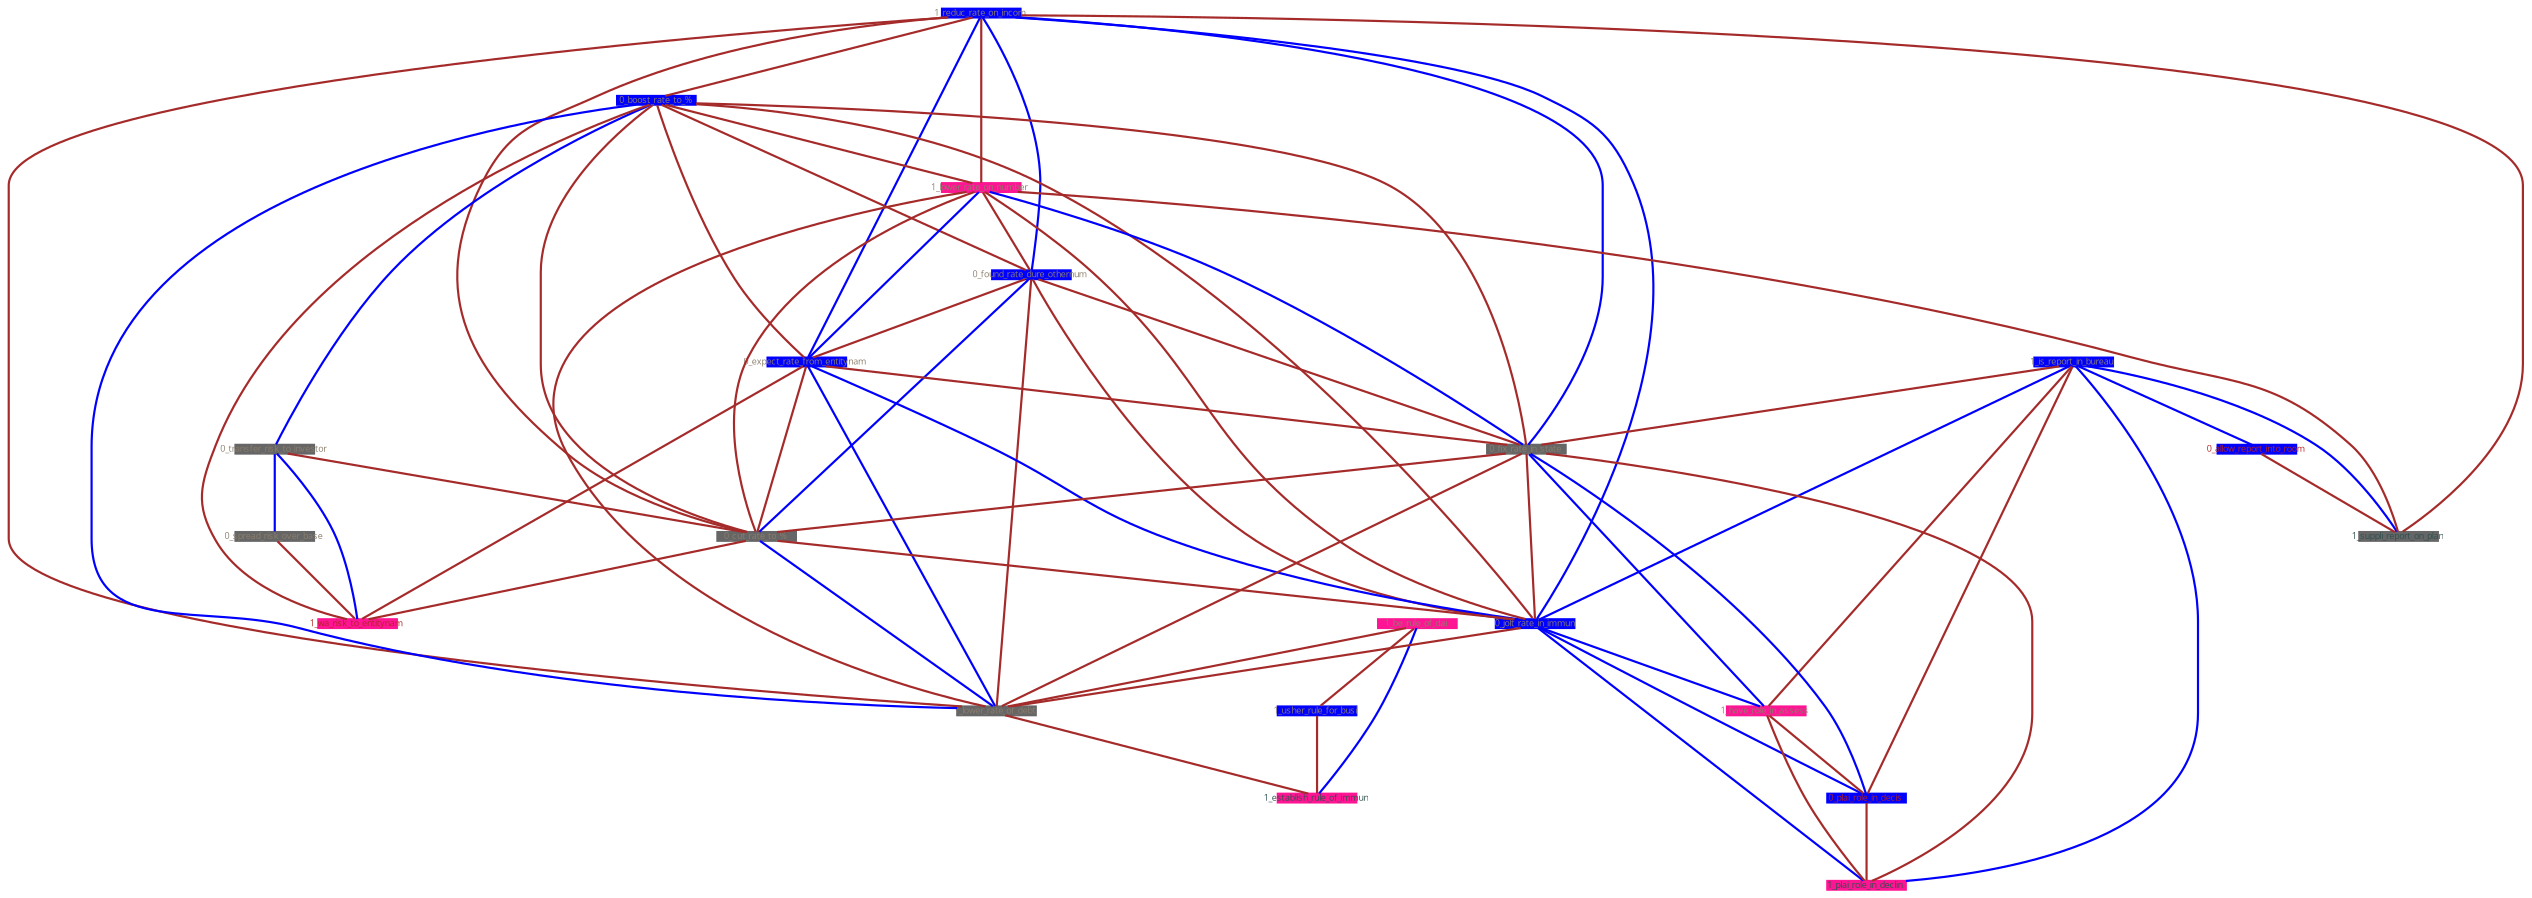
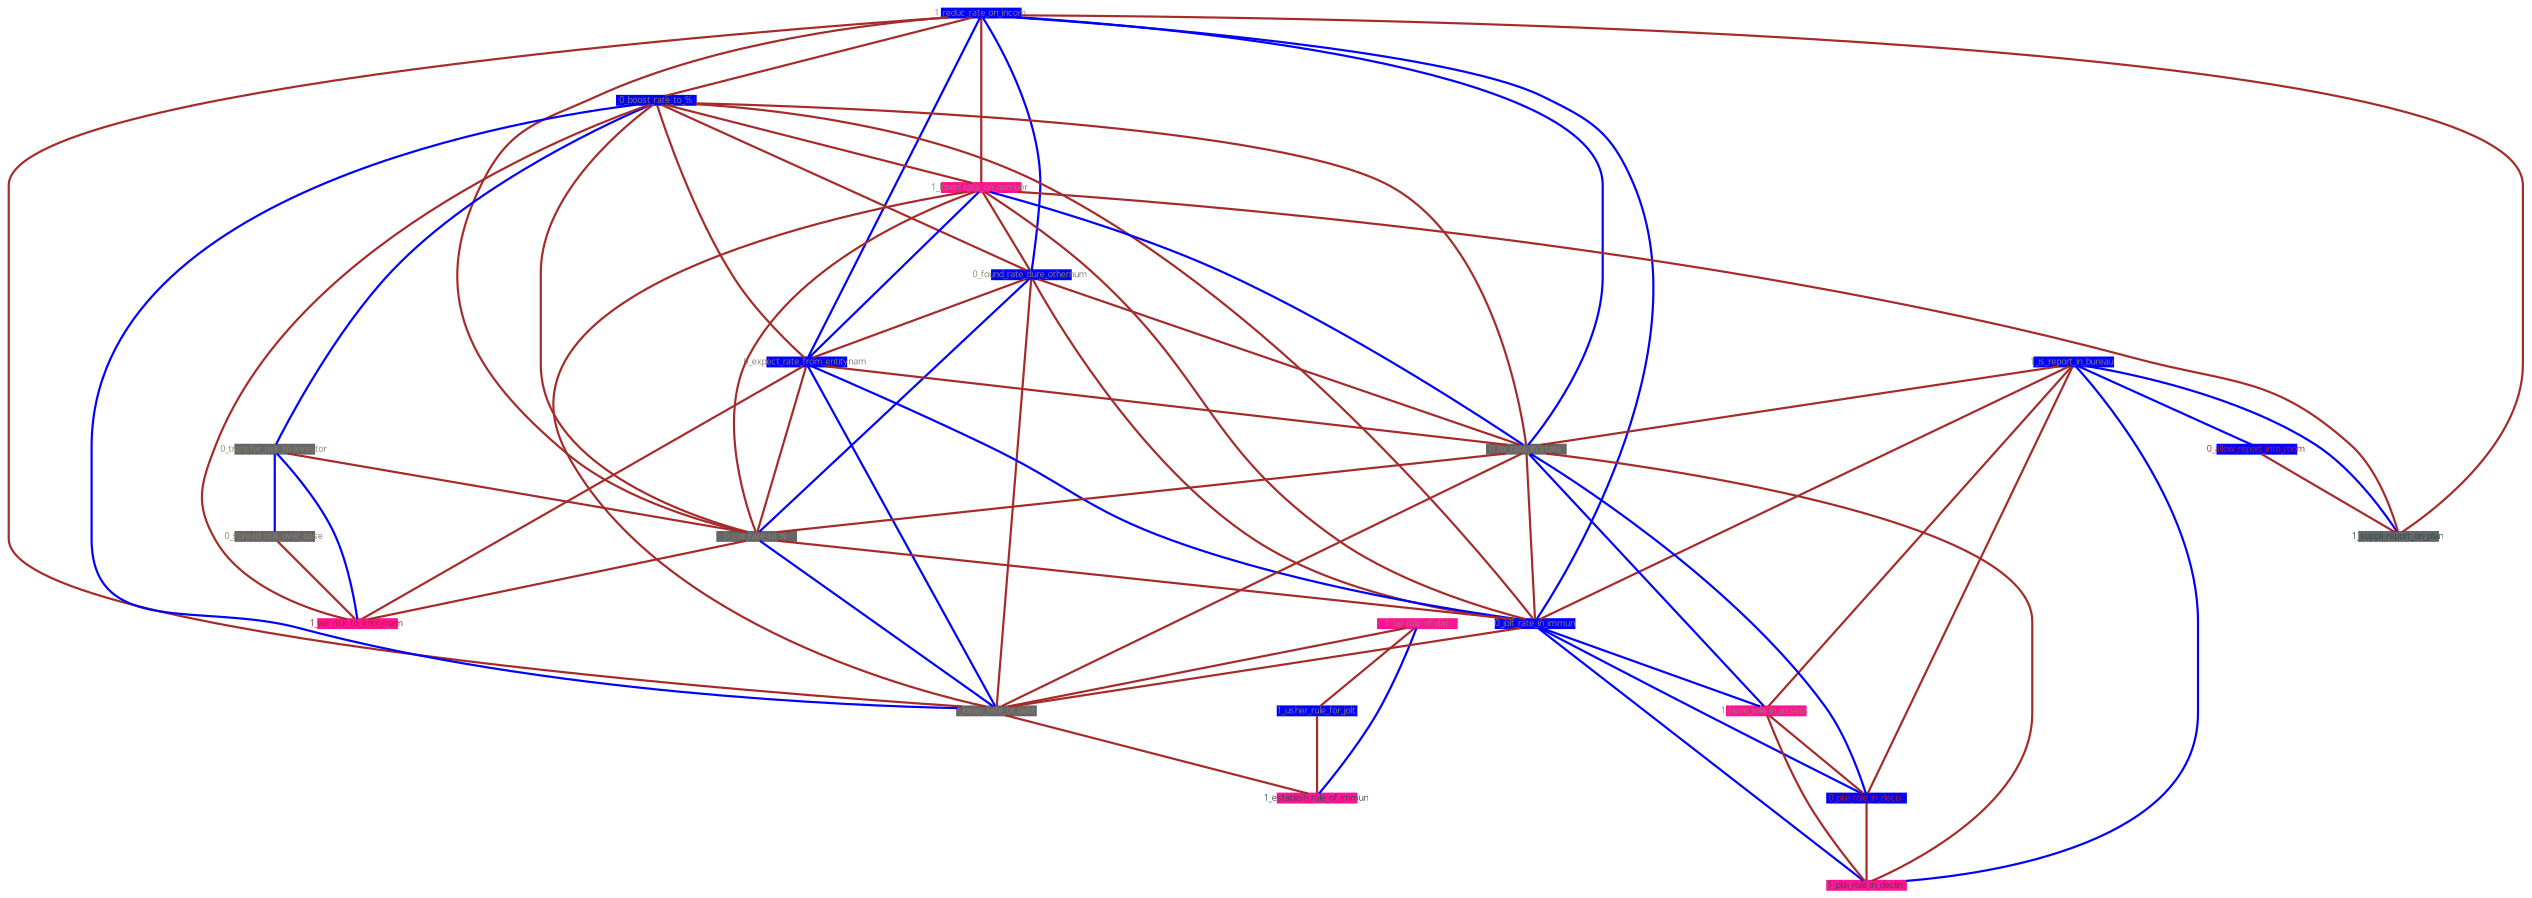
edge "1_is_report_in_bureau" -- "0_jolt_rate_in_immun": color blue -> brown
node "1_usher_rule_for_busi": label "1_usher_rule_for_busi" -> "1_usher_rule_for_jolt"
